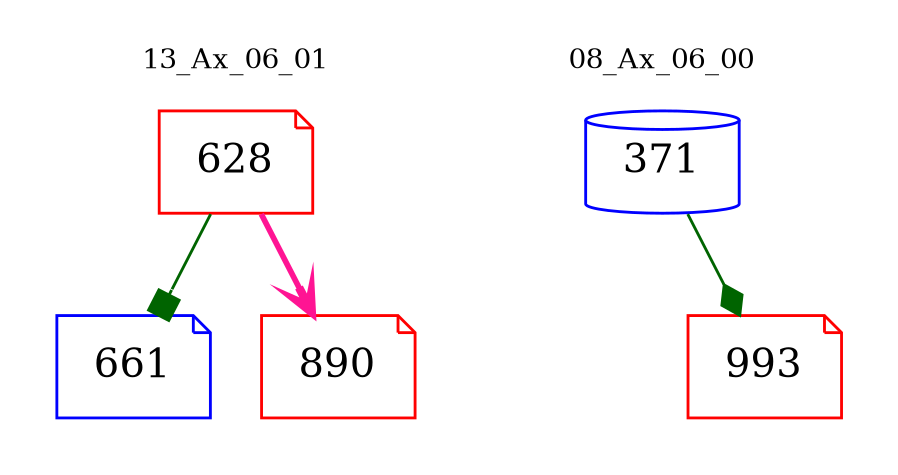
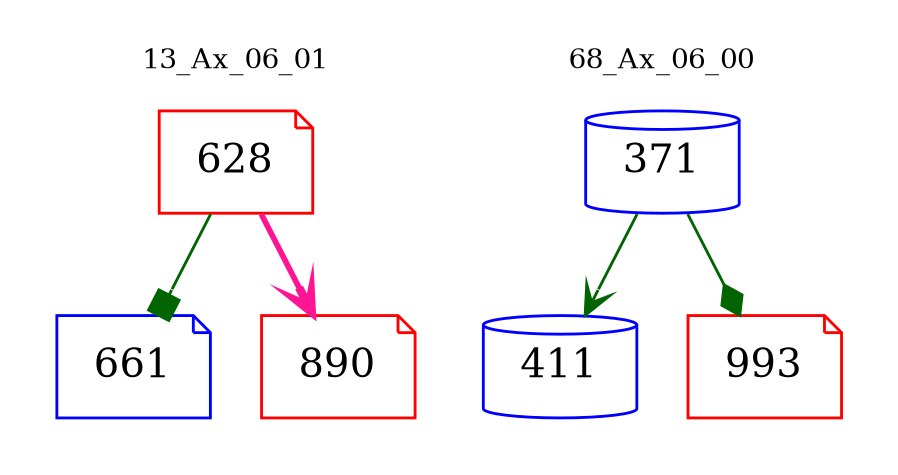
cluster "08_Ax_06_00": label "08_Ax_06_00" -> "68_Ax_06_00"
node "411": added
